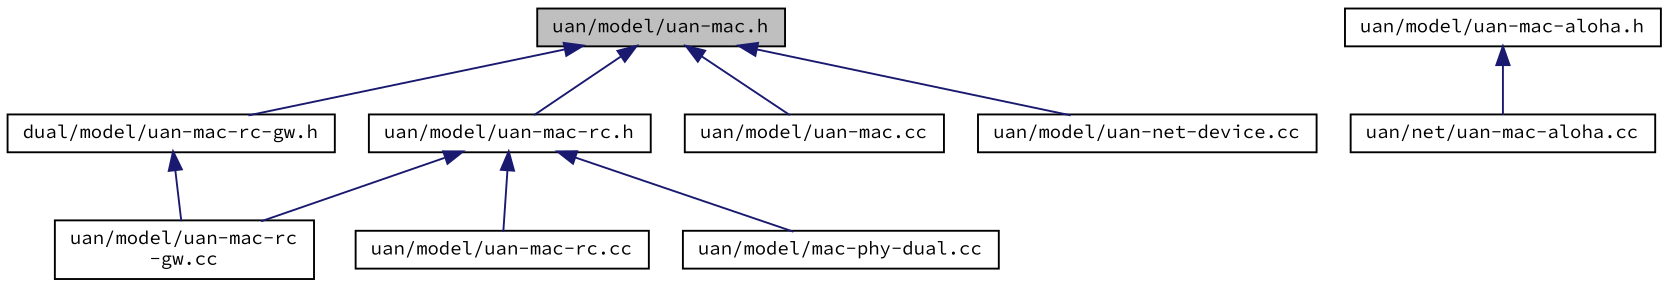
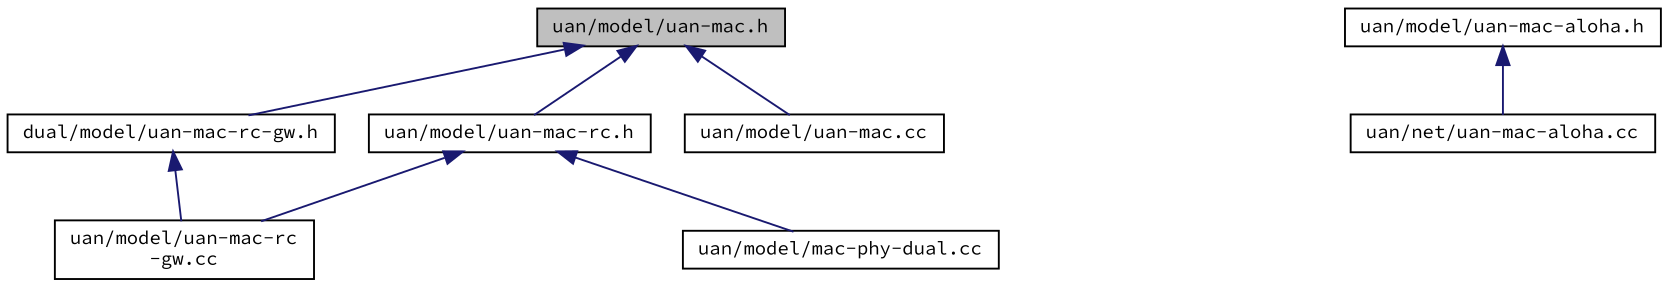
node "uan/model/uan-net-device.cc": removed
node "uan/model/uan-mac-rc.cc": removed
